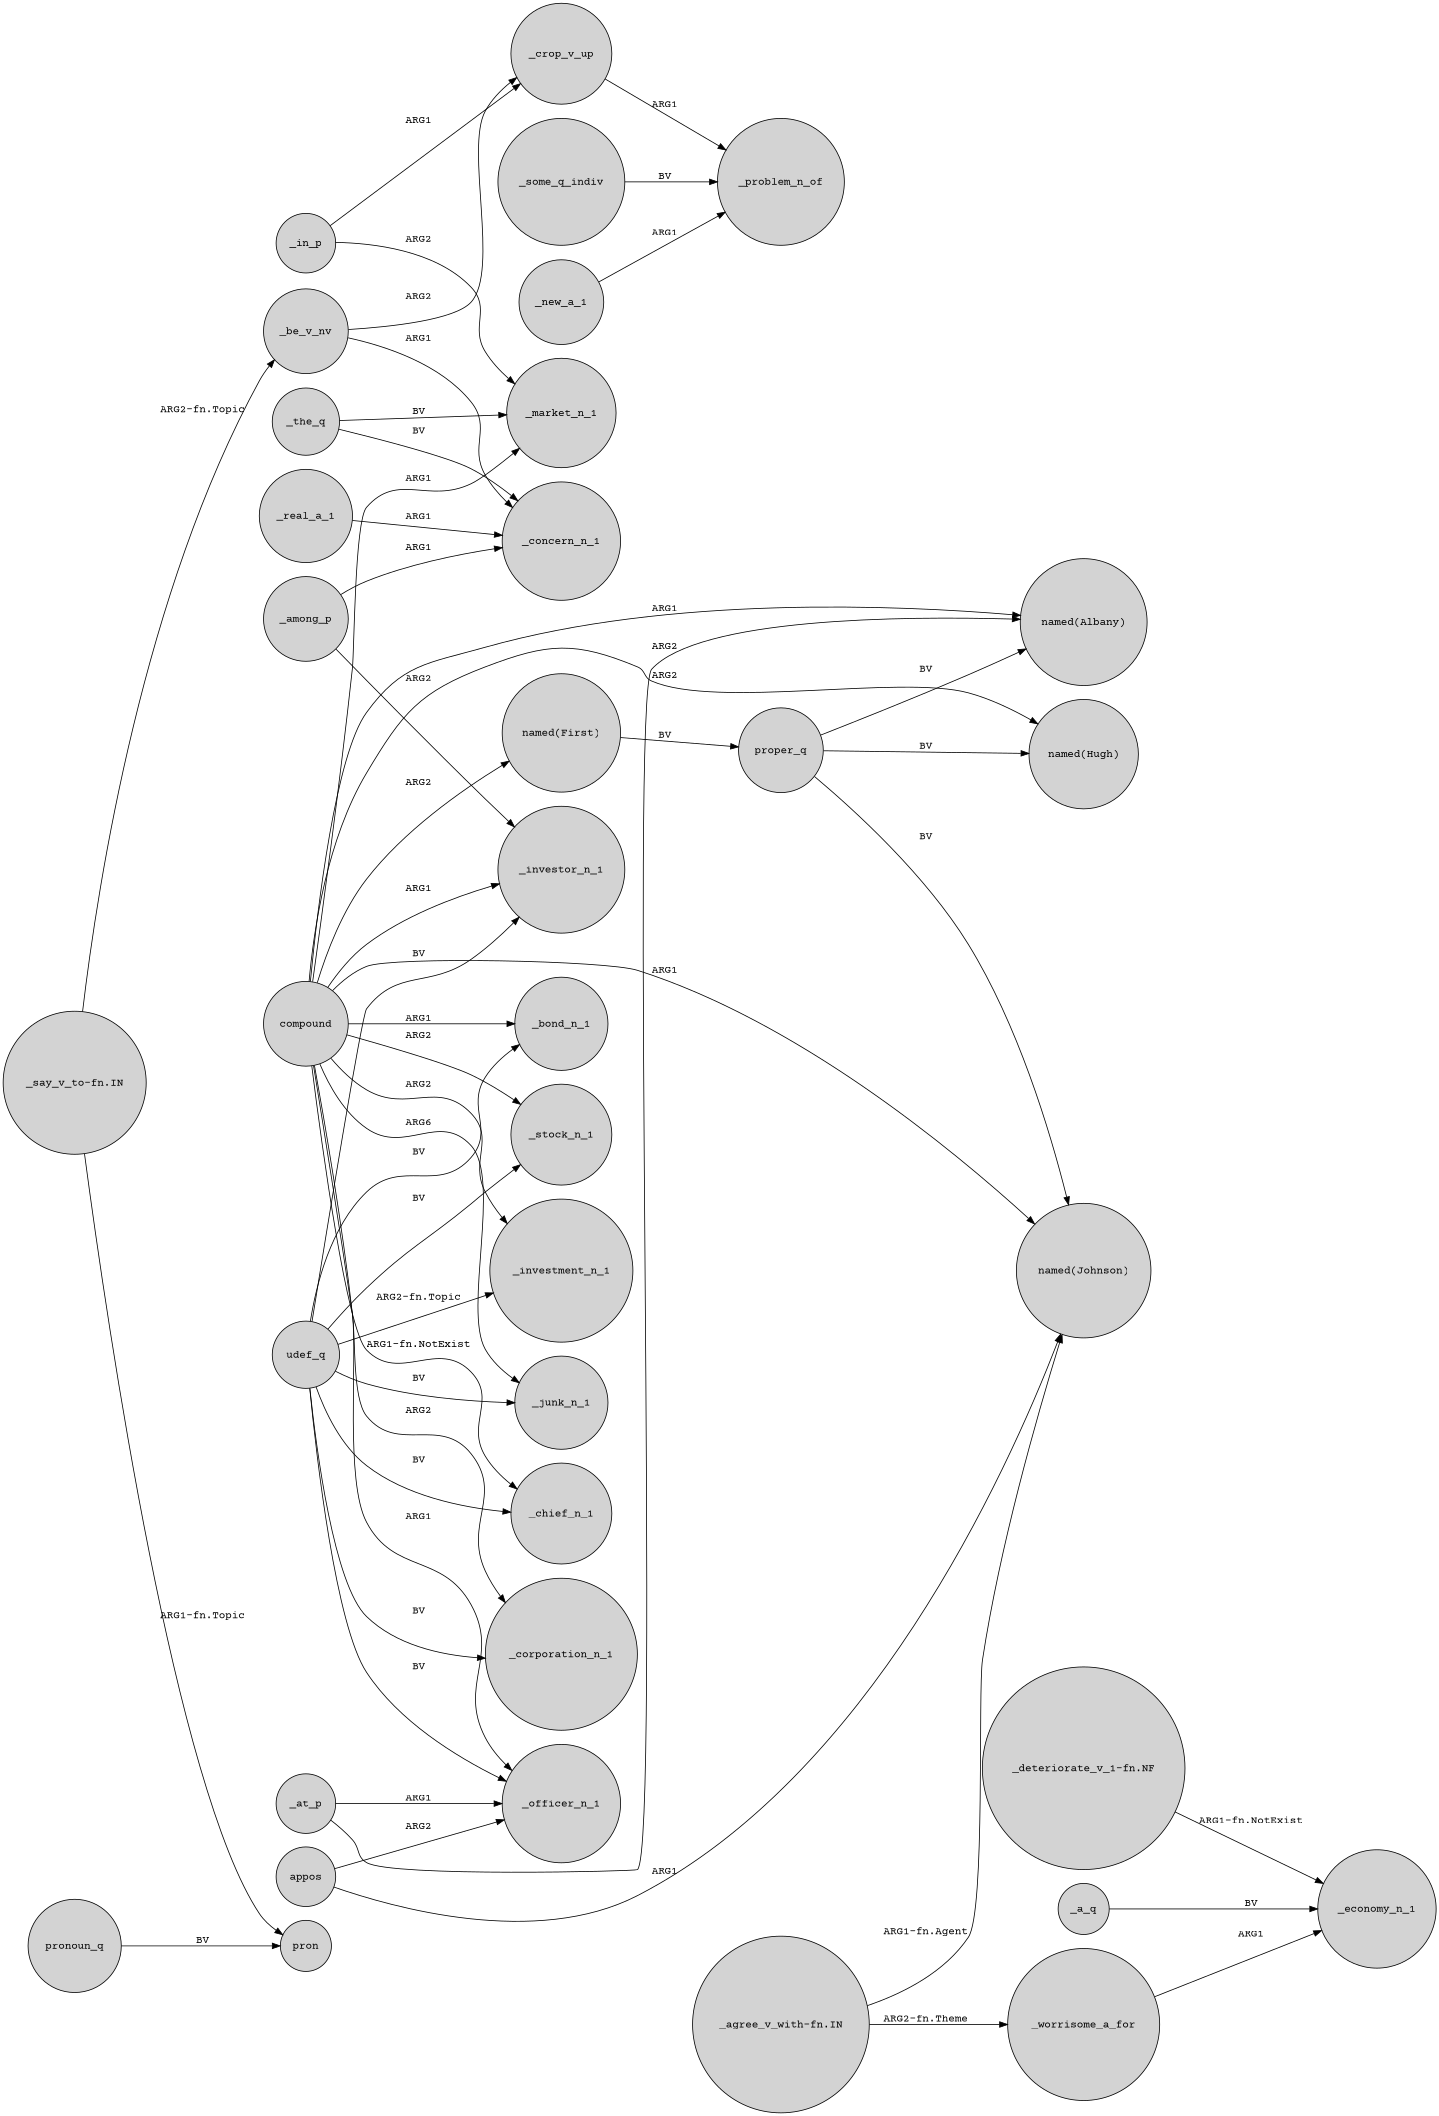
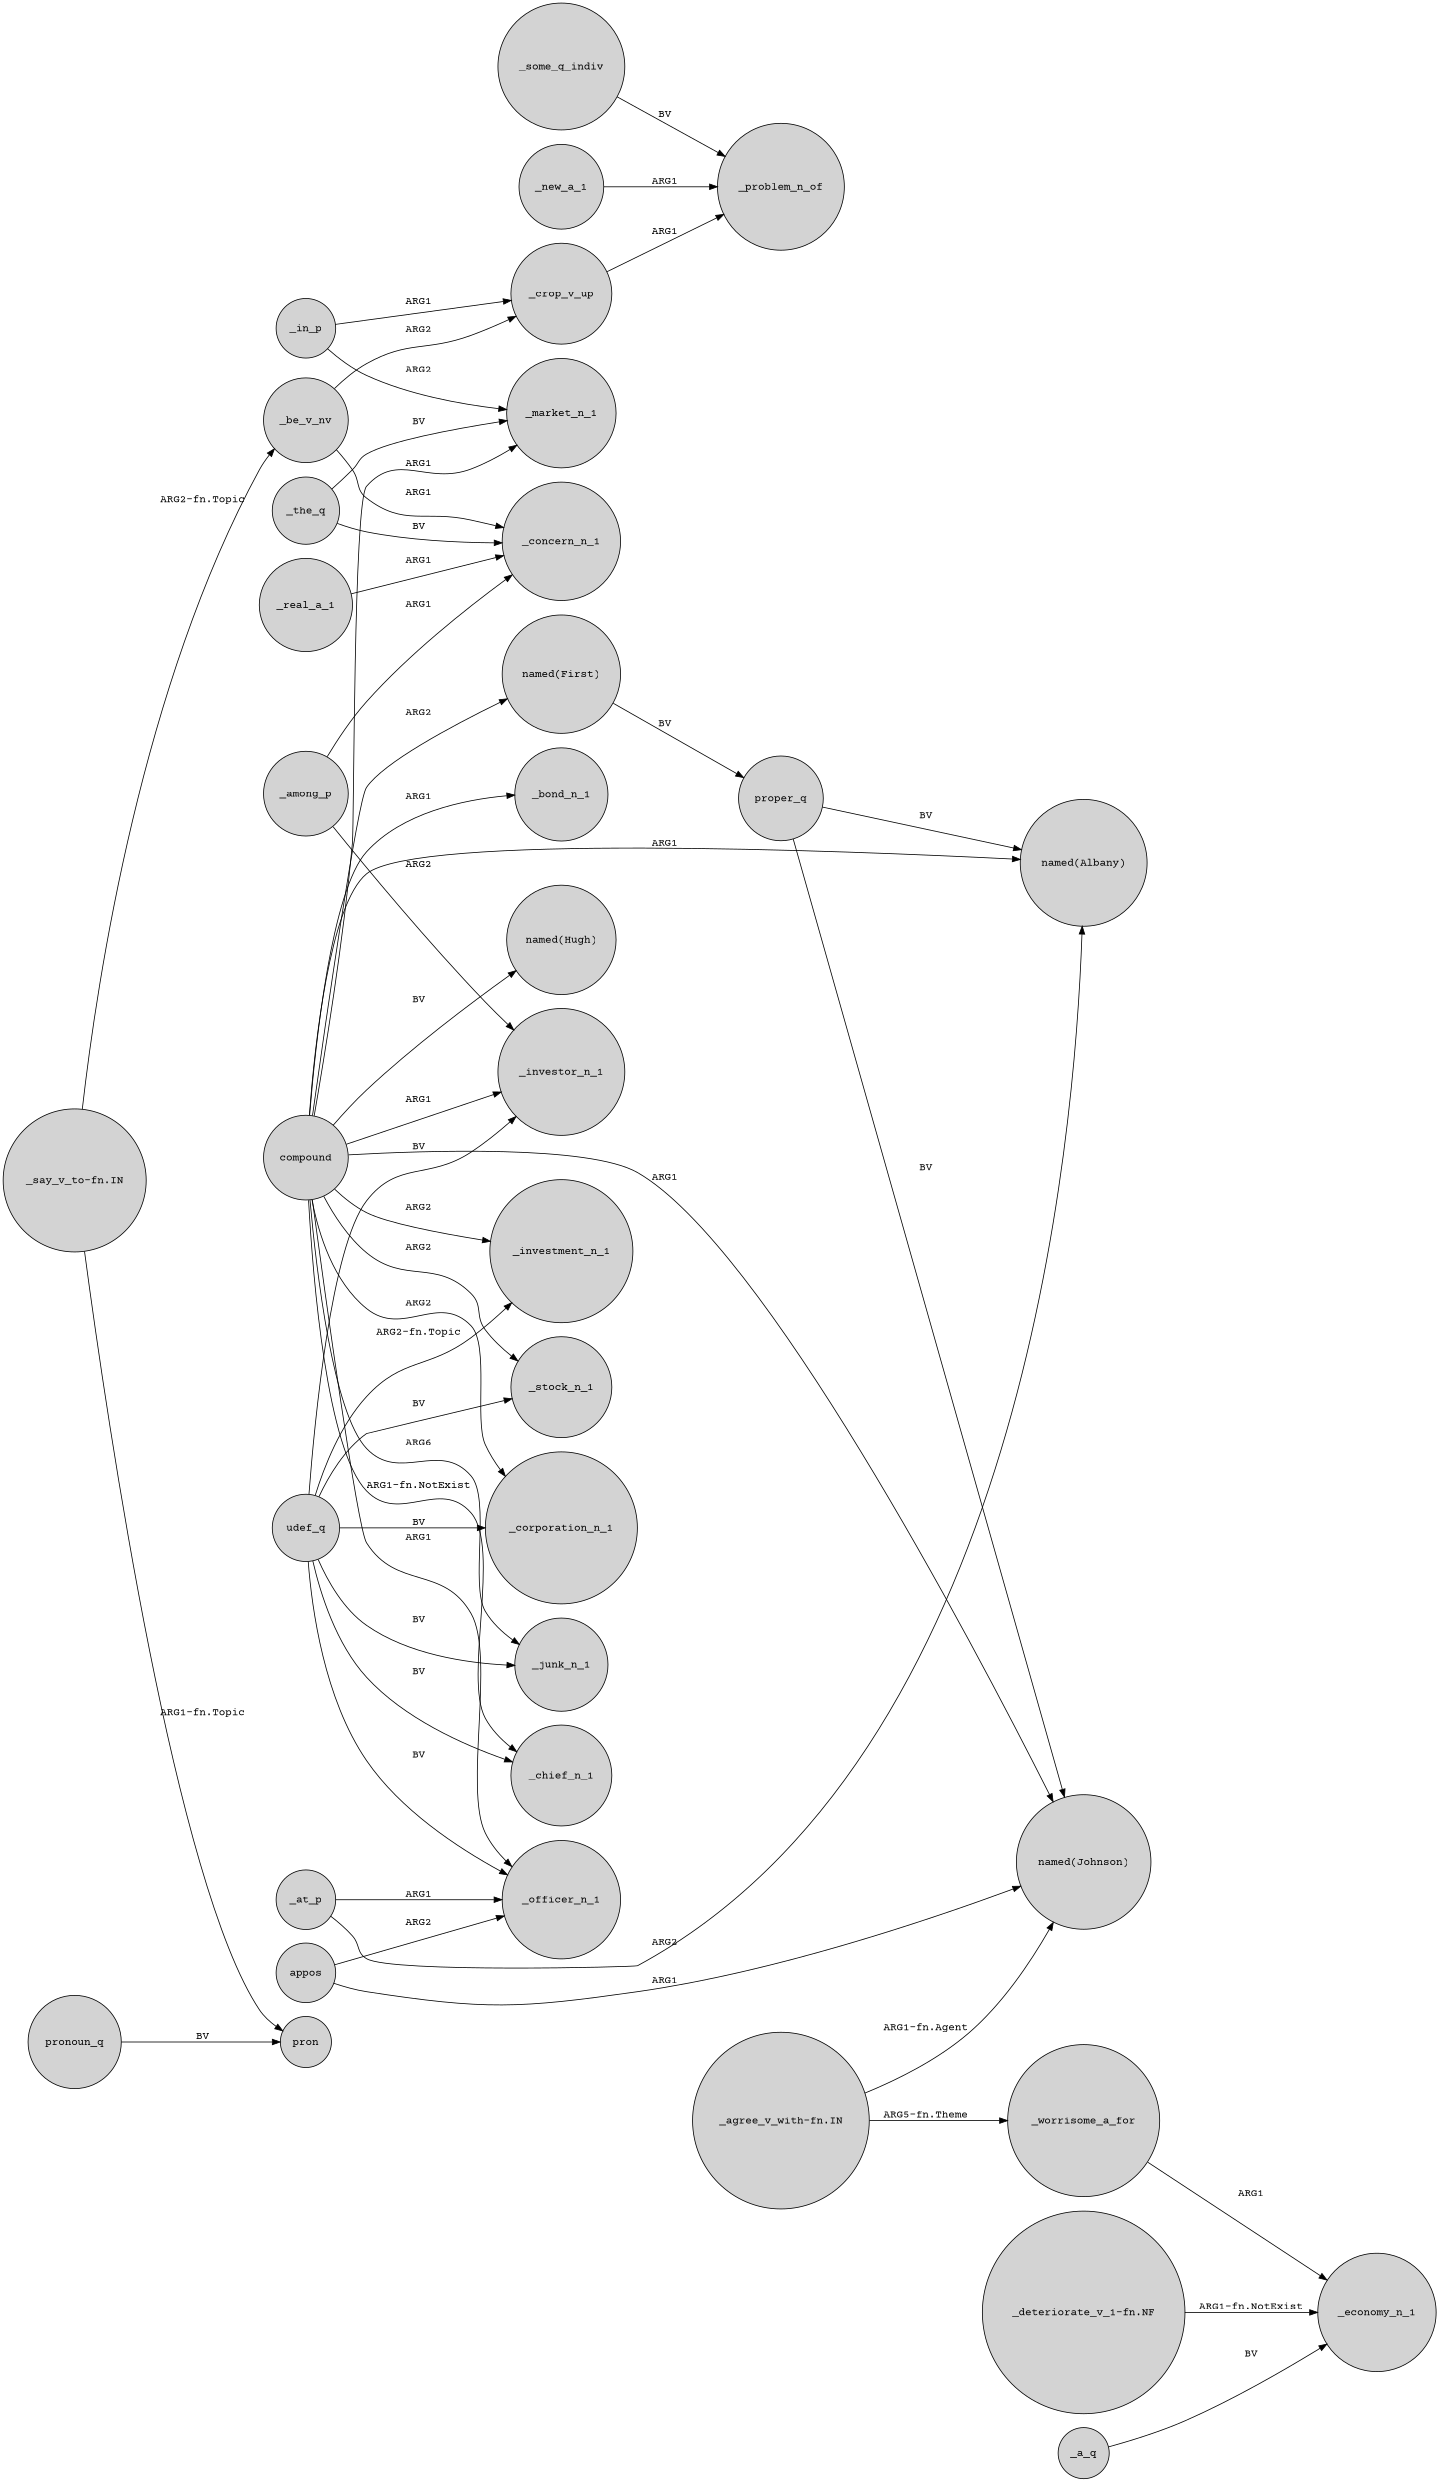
edge "compound" -> "named(Hugh)": label "ARG2" -> "BV"
edge "proper_q" -> "named(Hugh)": removed, label "BV"
edge "udef_q" -> "_bond_n_1": removed, label "BV"
edge "_agree_v_with-fn.IN" -> "_worrisome_a_for": label "ARG2-fn.Theme" -> "ARG5-fn.Theme"
